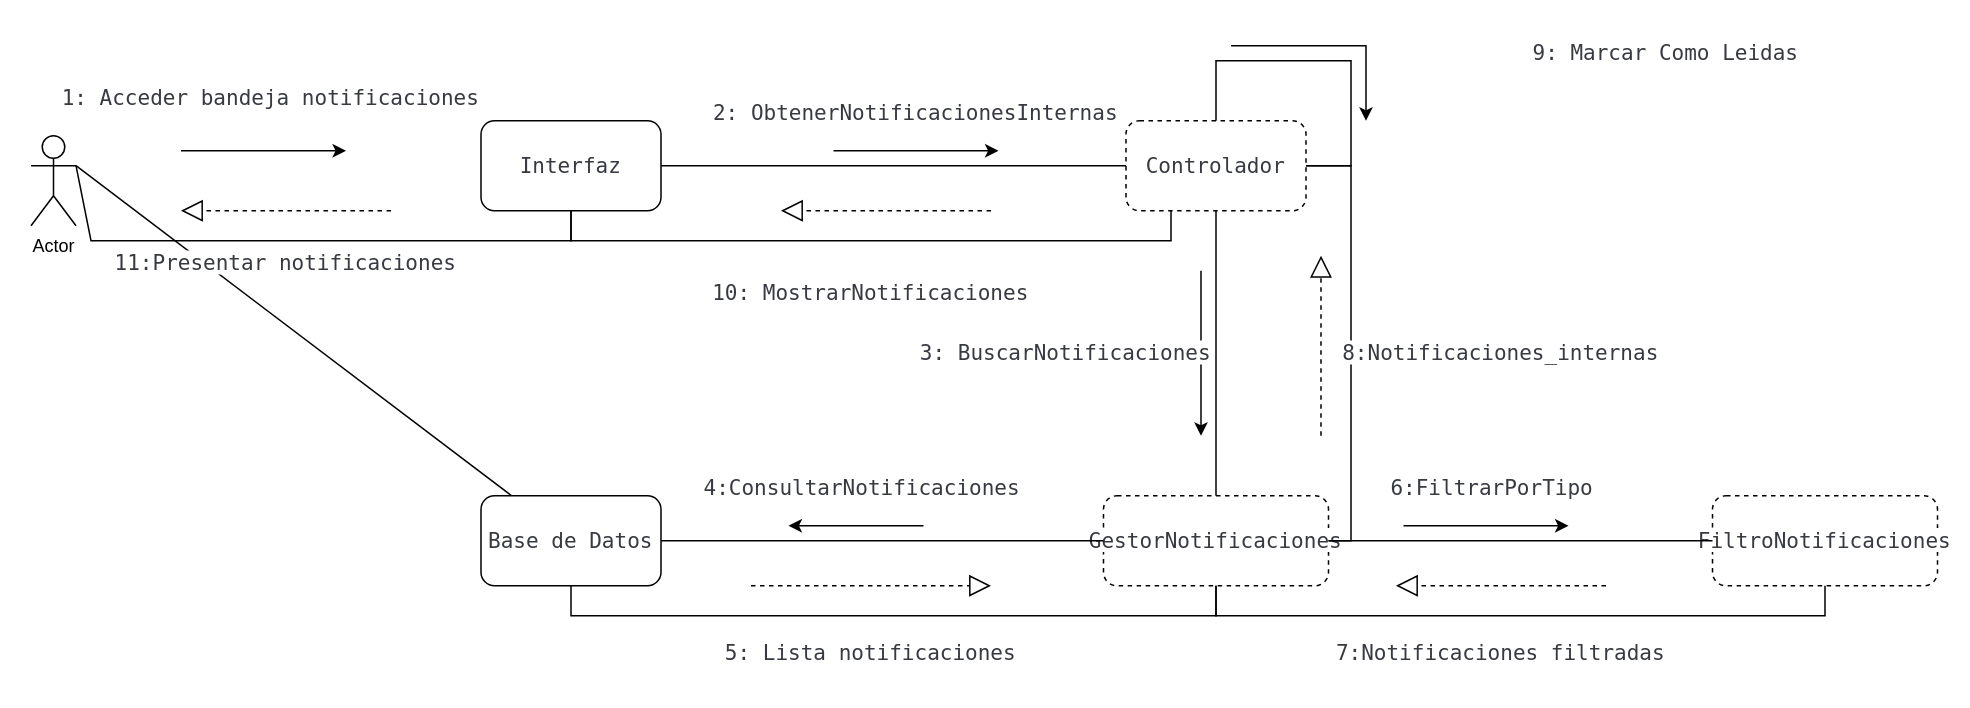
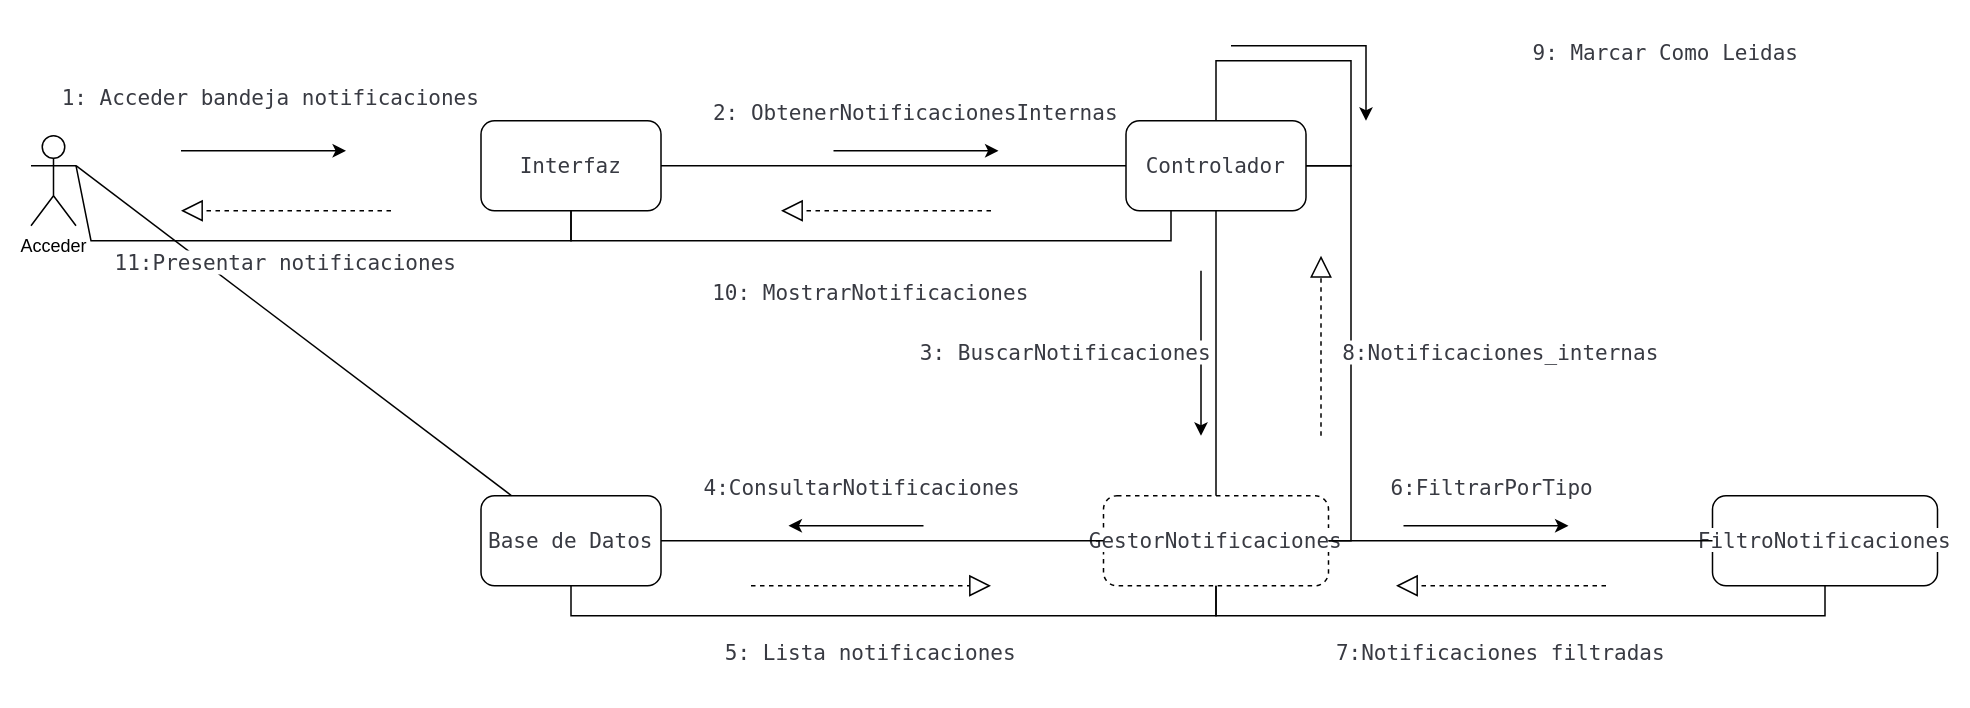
node "Controlador": style dashed -> solid
node "Actor": label "Actor" -> "Acceder"
node "FiltroNotificaciones": style dashed -> solid
